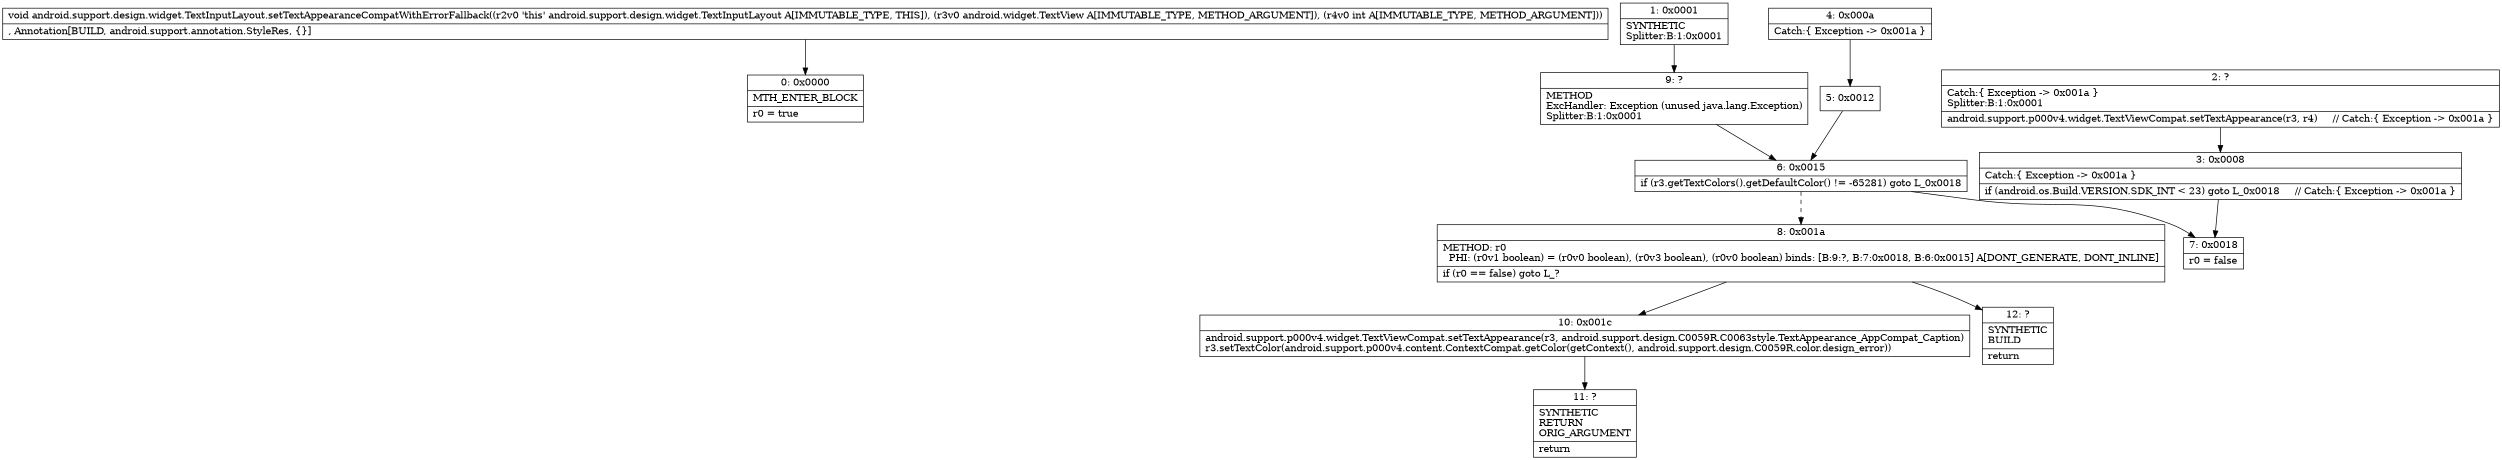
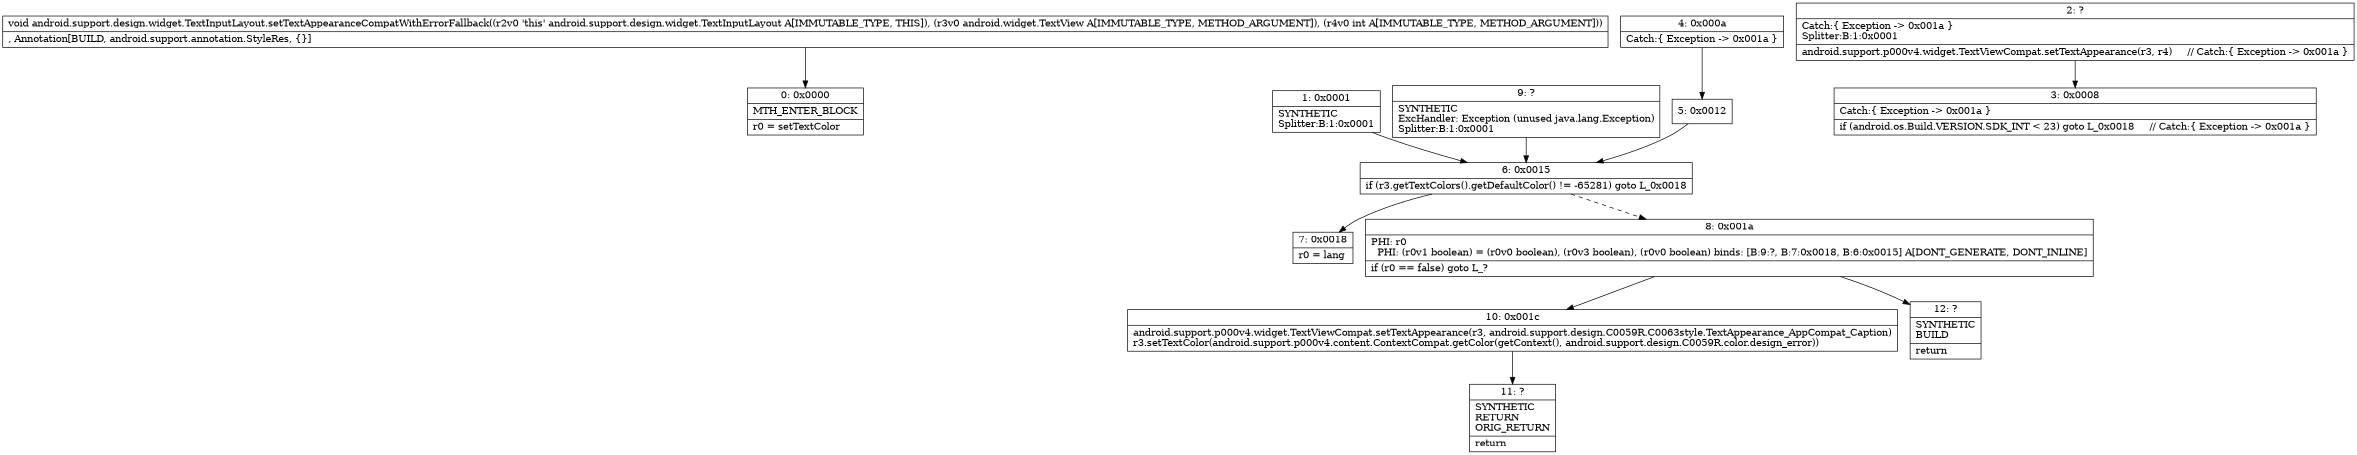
edge "1: 0x0001" -> "9: ?": now "1: 0x0001" -> "6: 0x0015"
node "9: ?": text "METHOD" -> "SYNTHETIC"
node "0: 0x0000": text "r0 = true" -> "r0 = setTextColor"
edge "3: 0x0008" -> "7: 0x0018": removed
node "8: 0x001a": text "METHOD: r0" -> "PHI: r0"
node "7: 0x0018": text "r0 = false" -> "r0 = lang"
node "11: ?": text "ORIG_ARGUMENT" -> "ORIG_RETURN"
